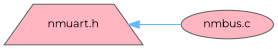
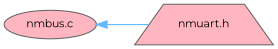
edge "nmbus.c" -> "nmuart.h": reversed
